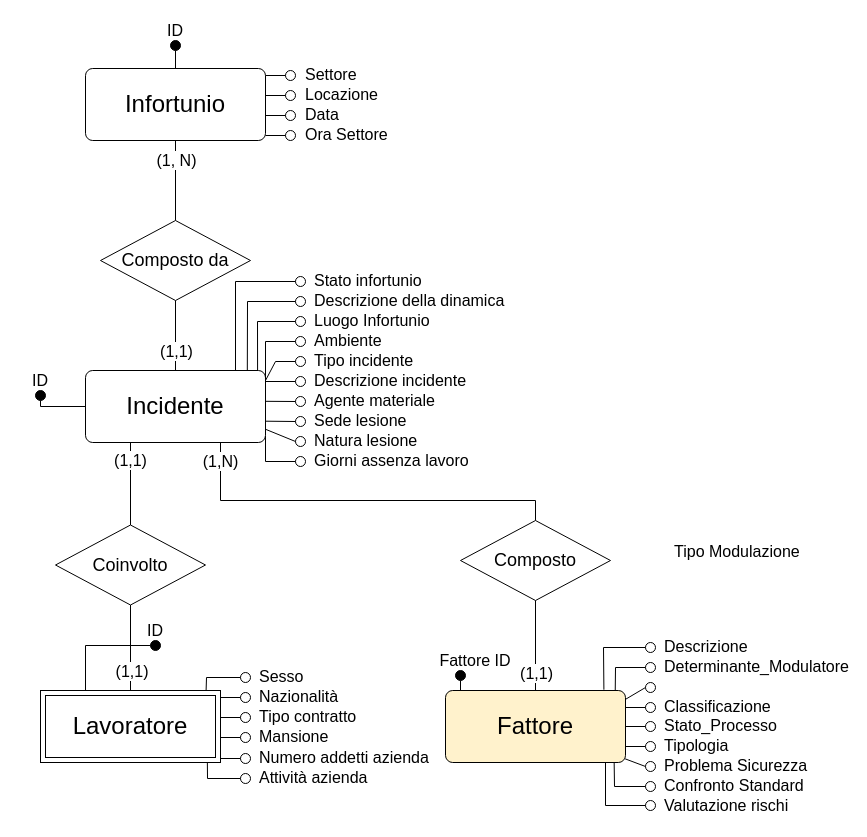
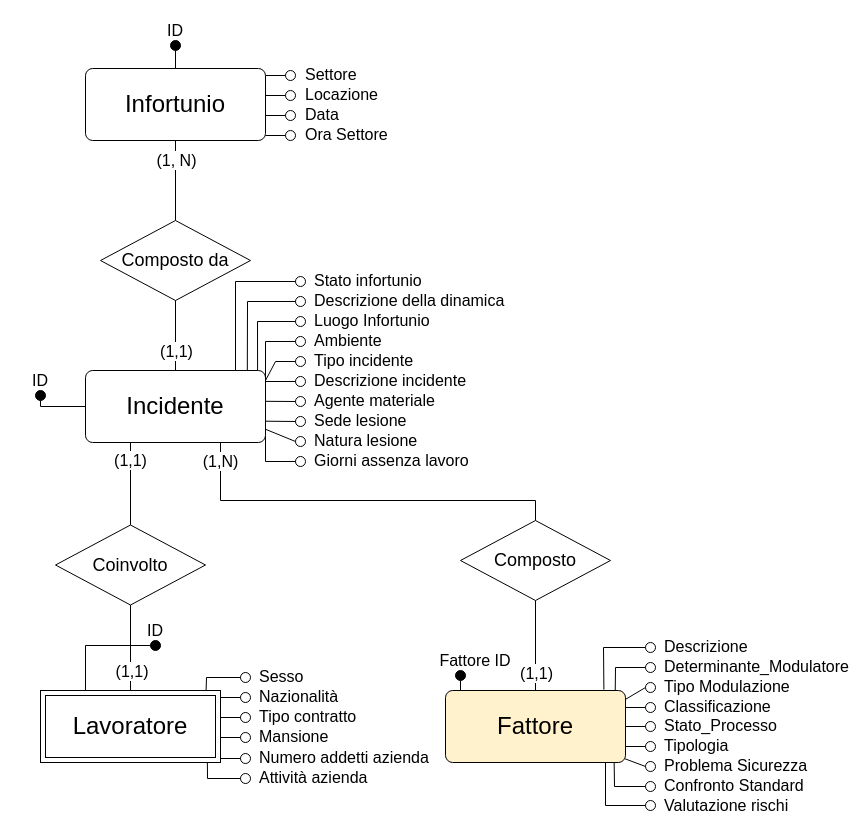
node "Tipo Modulazione": moved (739, 552) -> (729, 687)
